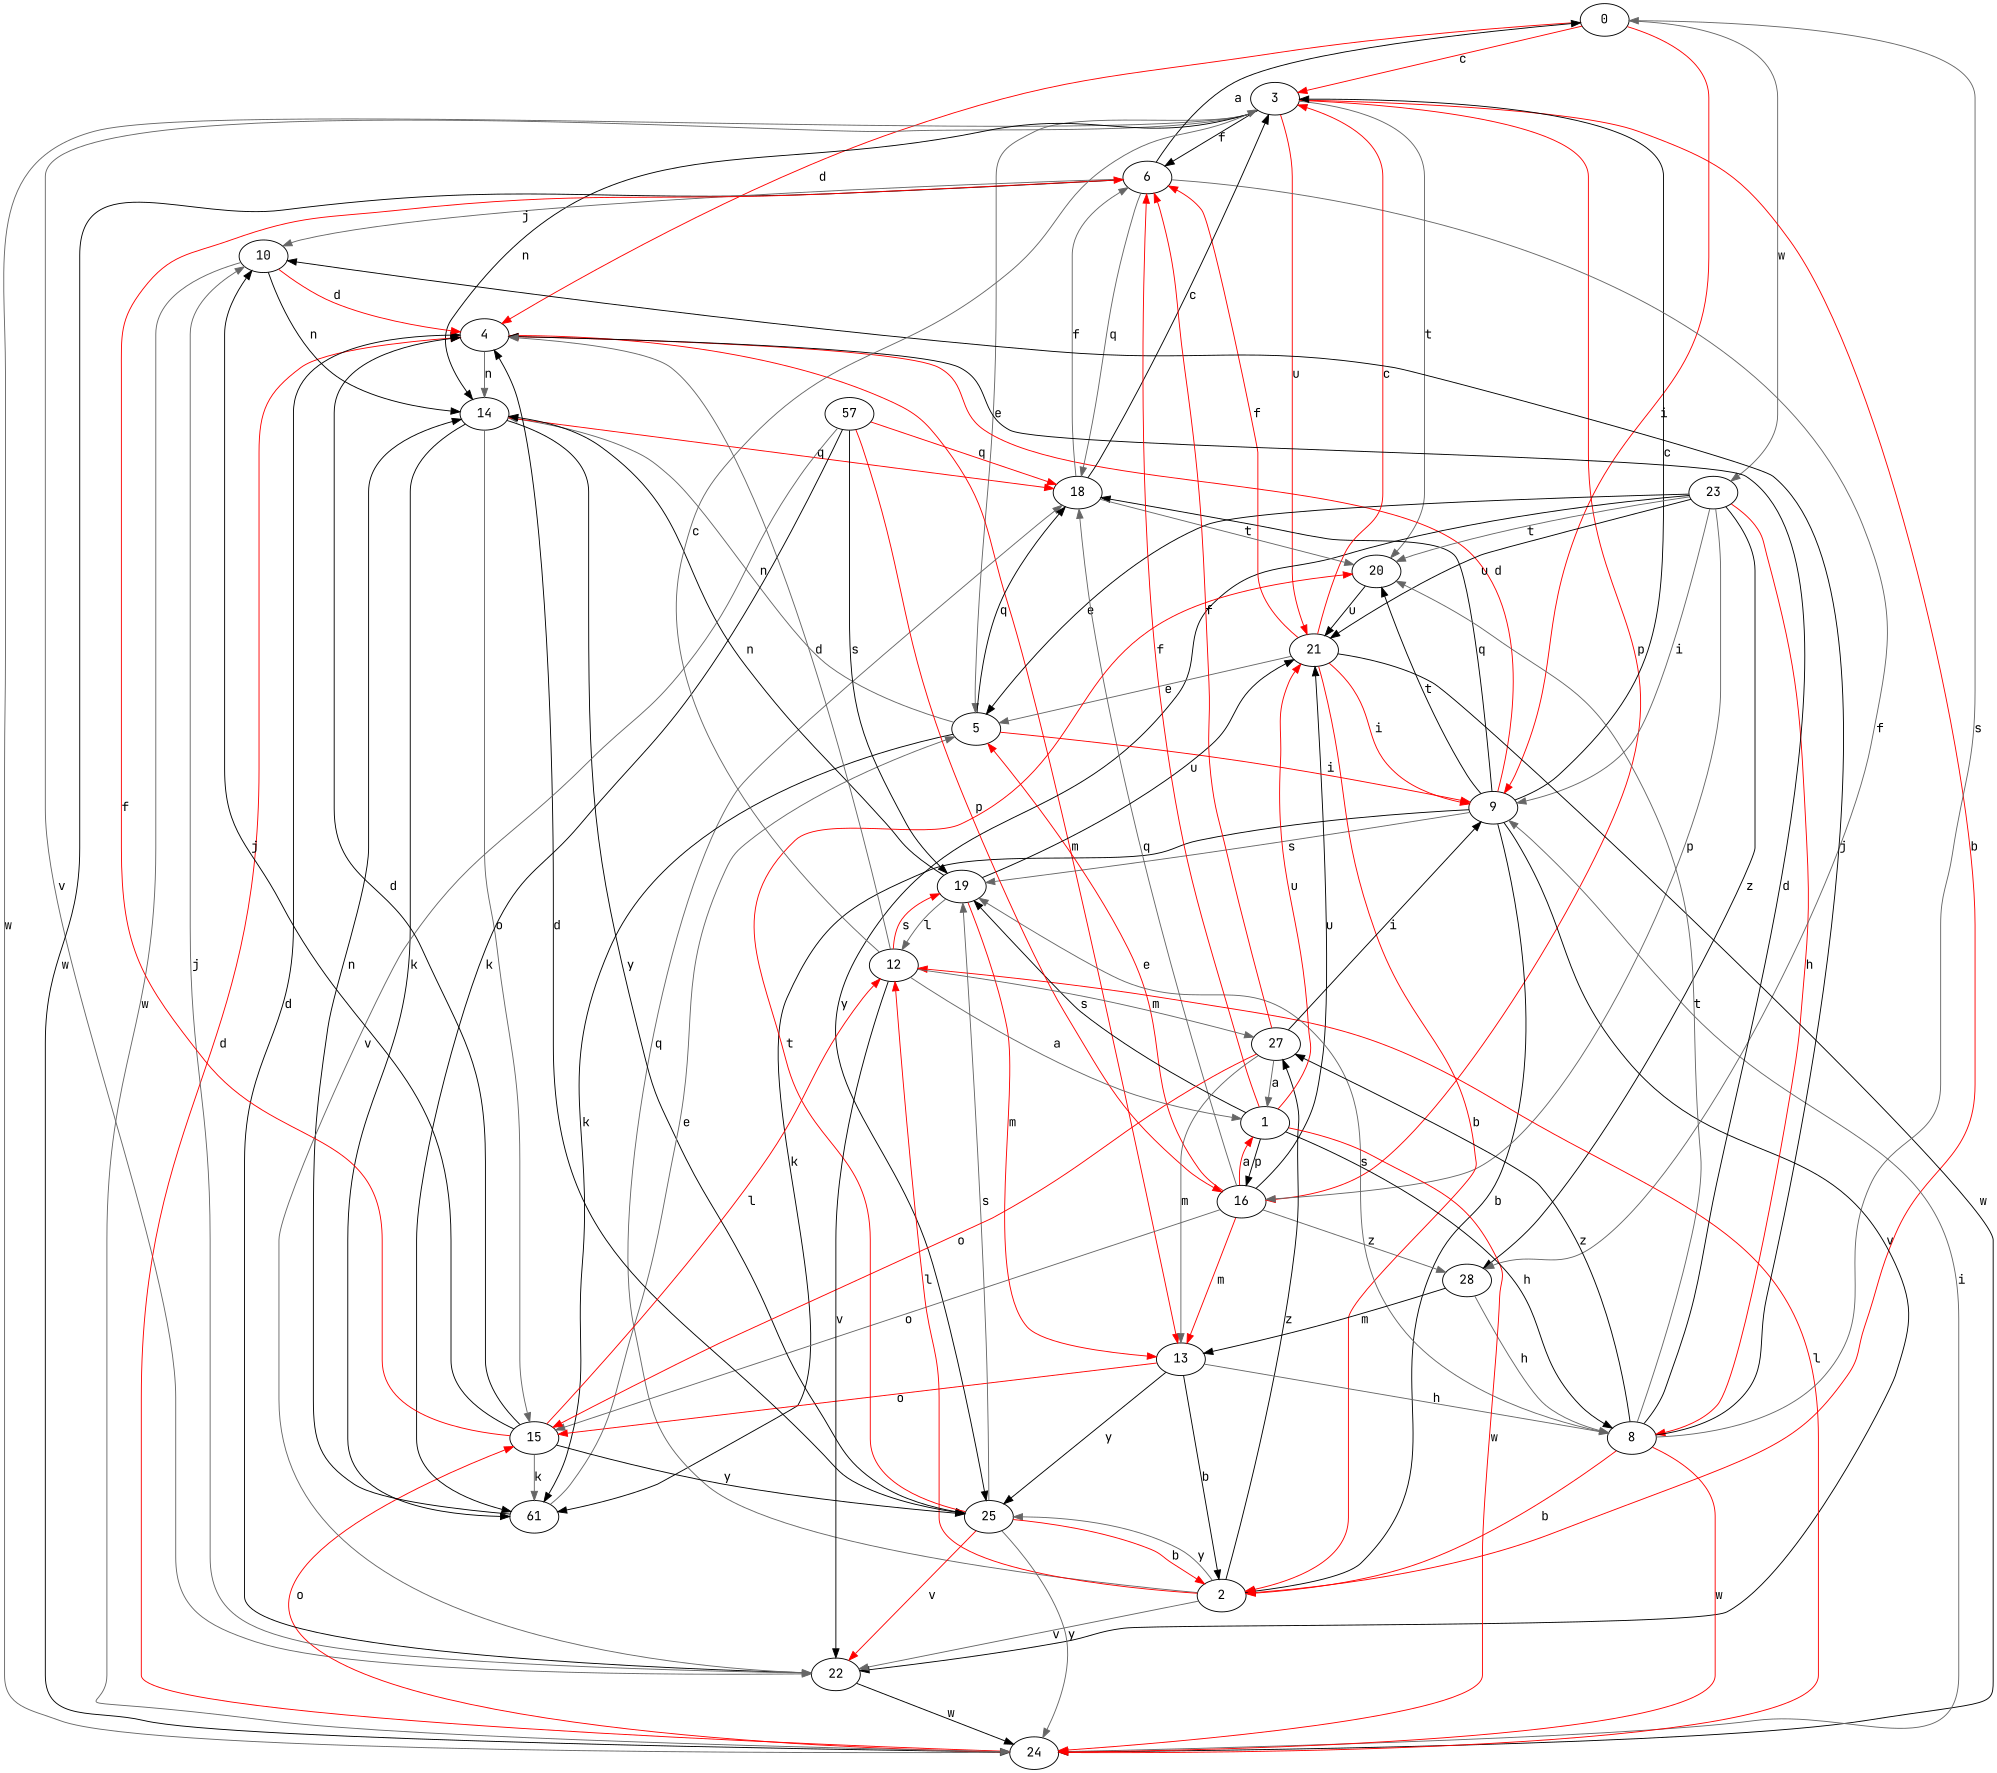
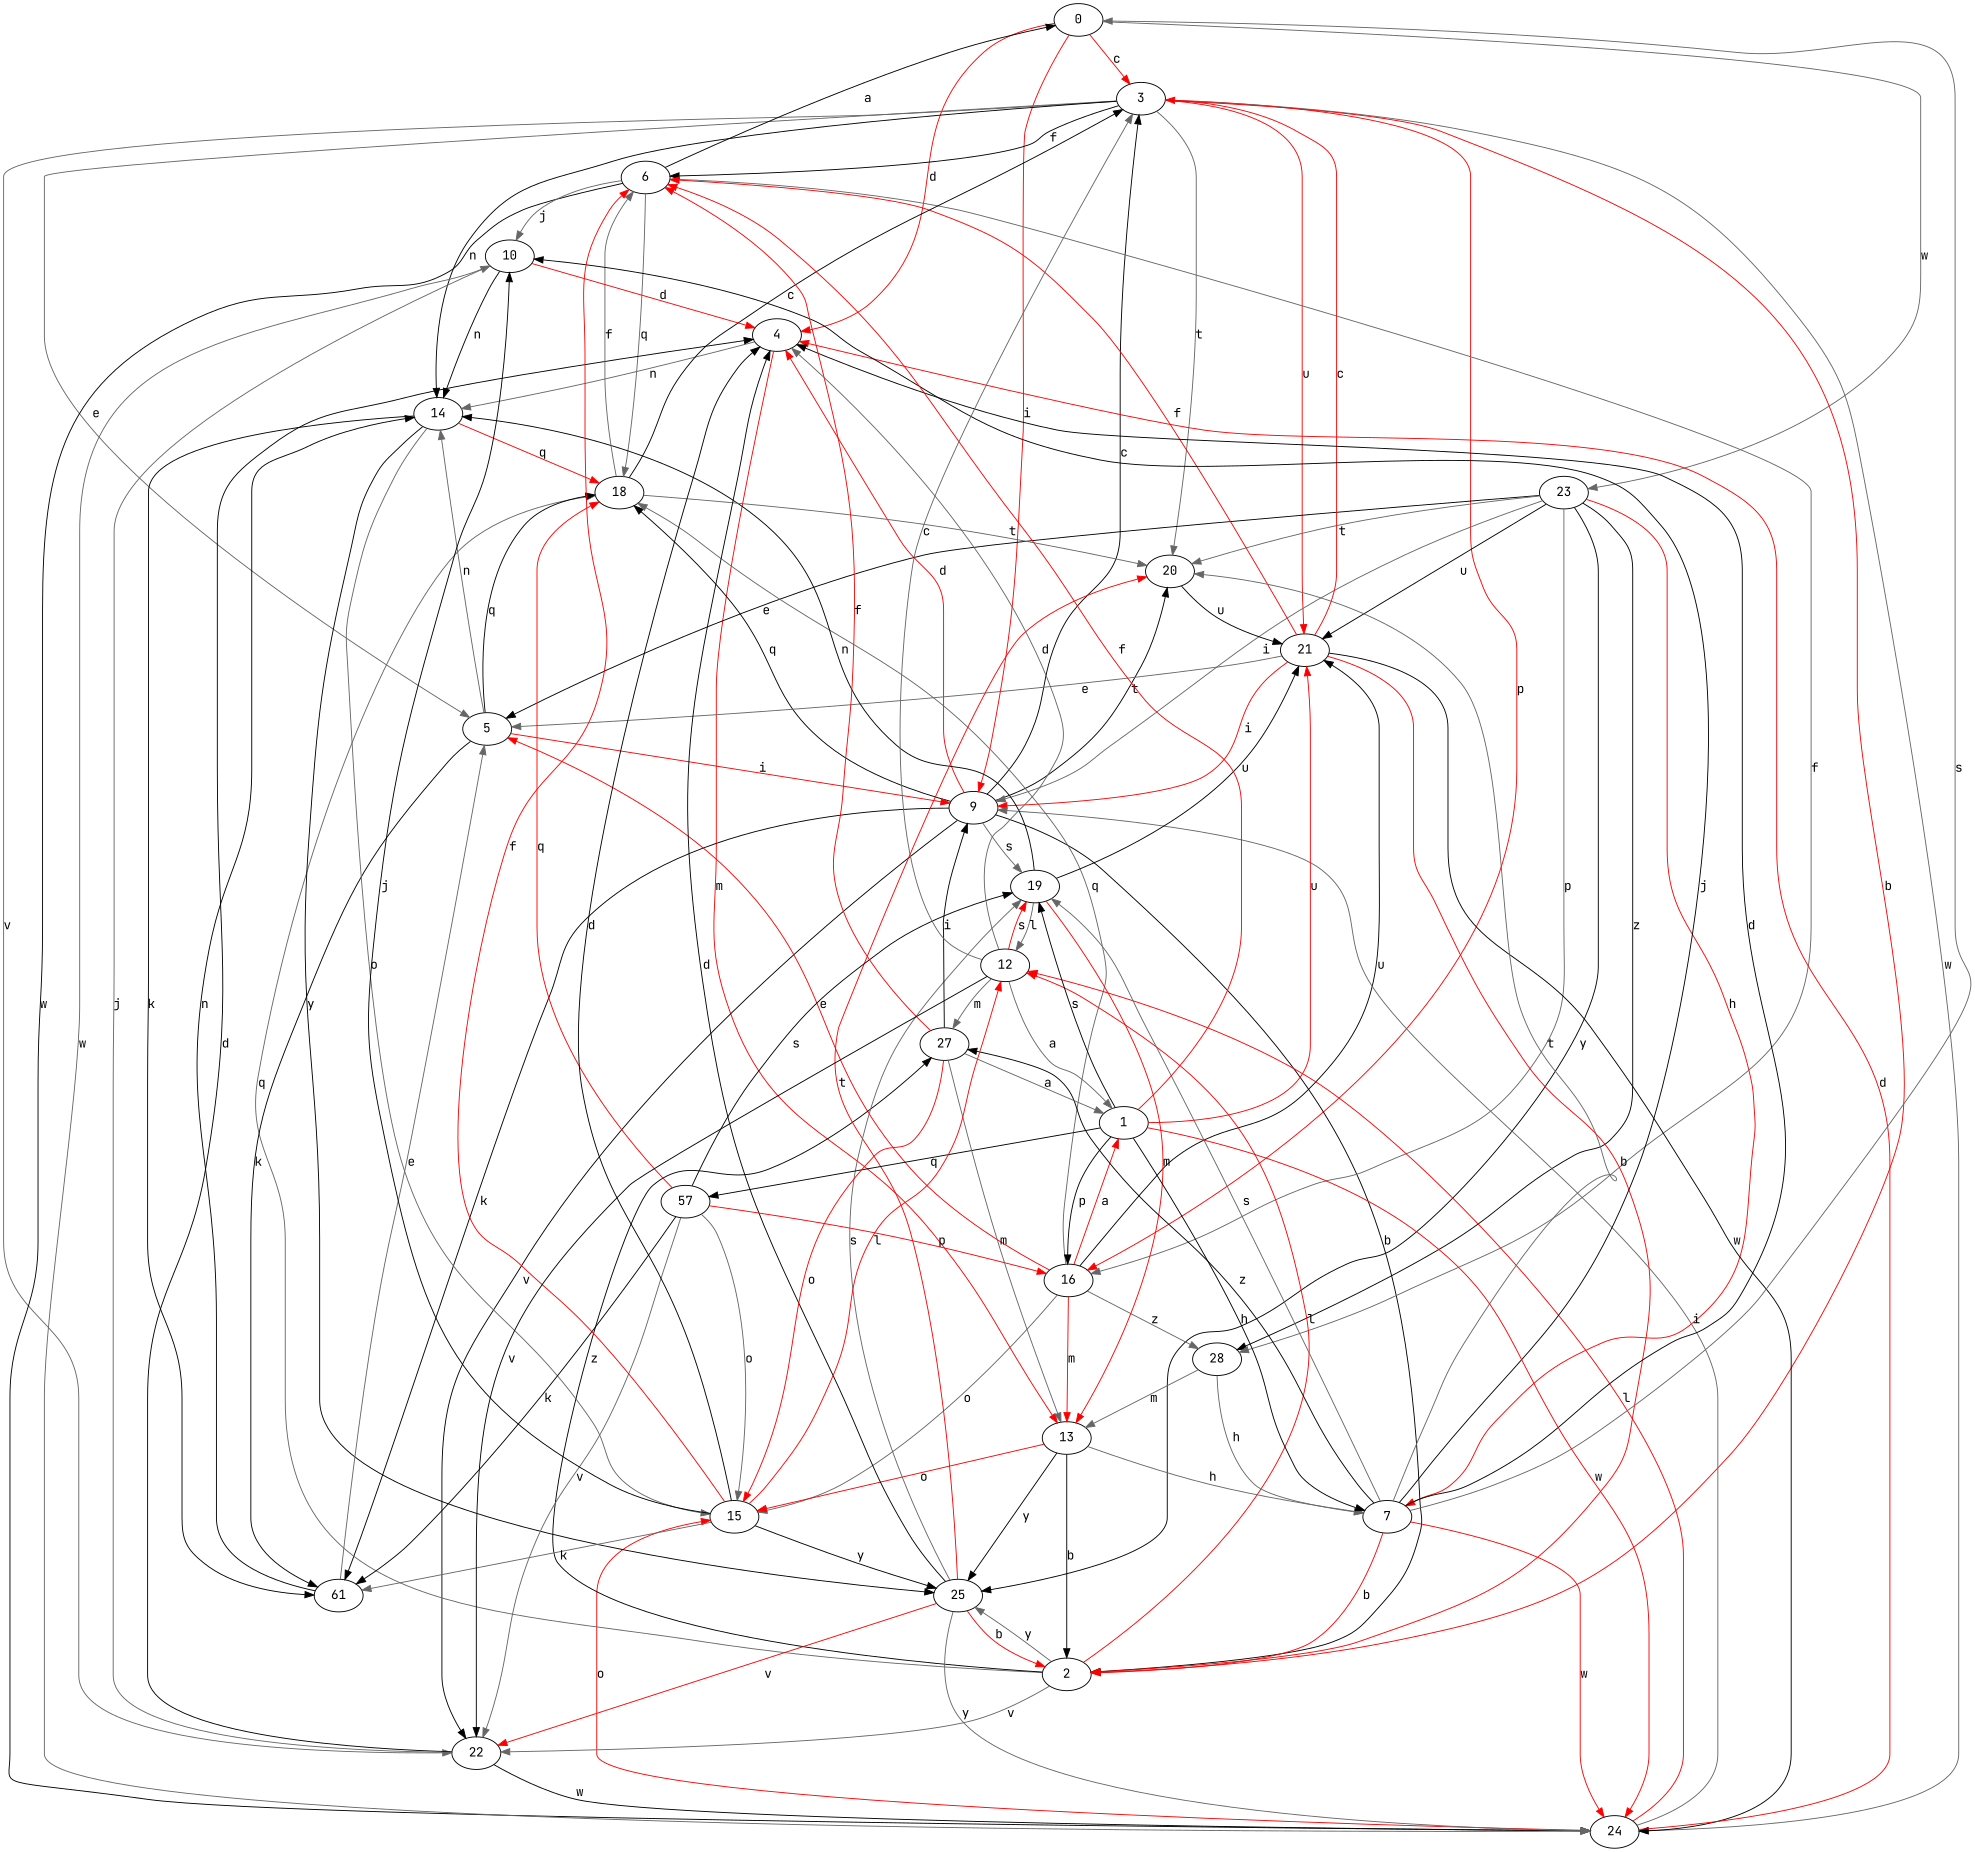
edge "1" -> "57": added, label "q"
edge "28" -> "13": color black -> gray40
edge "57" -> "15": added, label "o"
node "8": label "8" -> "7"
